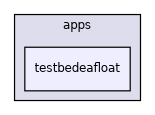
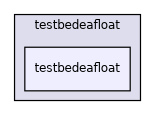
cluster "apps": label "apps" -> "testbedeafloat"
